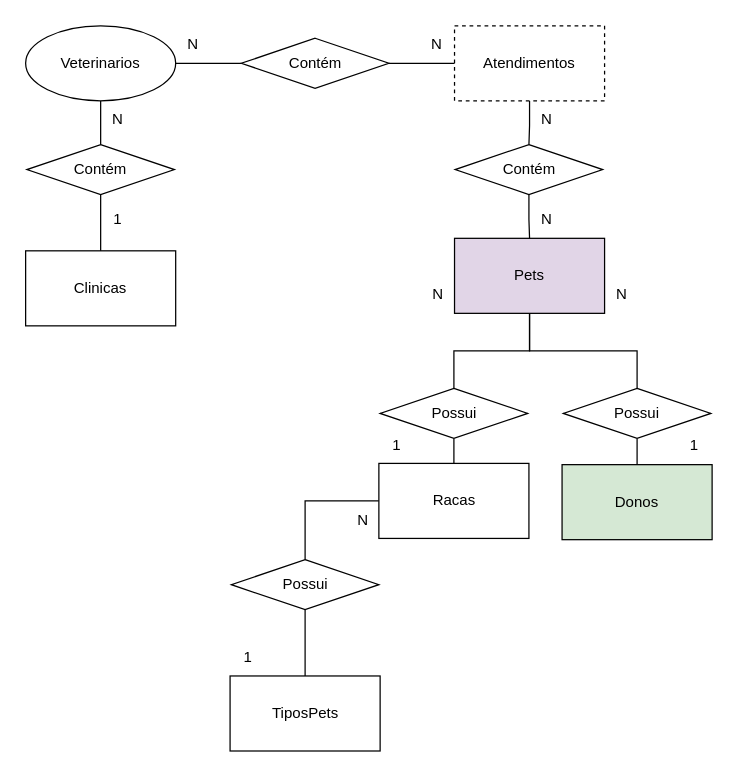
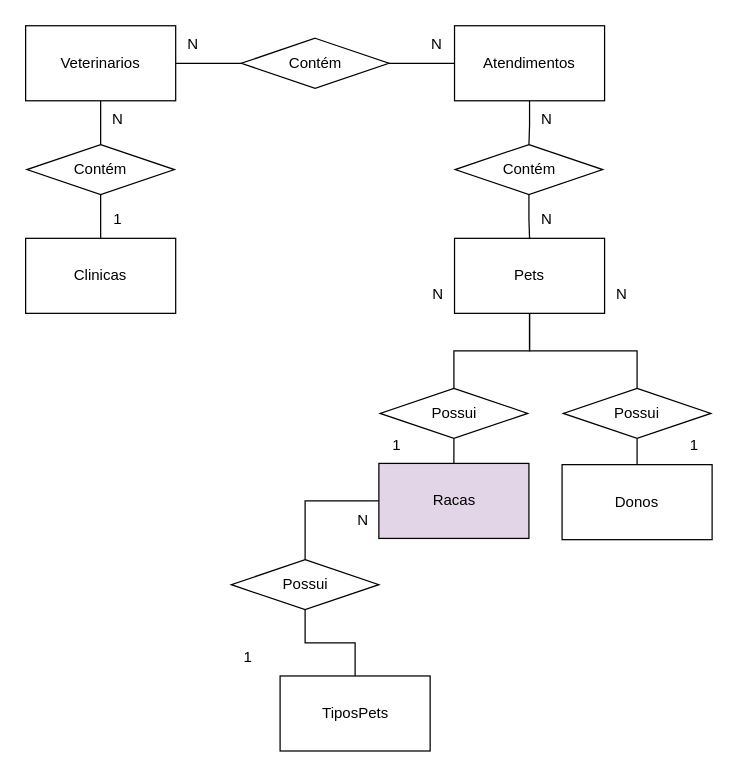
node "Veterinarios": shape ellipse -> rectangle
node "Atendimentos": style dashed -> solid
node "Pets": fillcolor #e1d5e7 -> #ffffff
node "Clinicas": moved (101, 288) -> (101, 276)
node "Racas": fillcolor #ffffff -> #e1d5e7
node "Donos": fillcolor #d5e8d4 -> #ffffff
node "TiposPets": moved (305, 713) -> (355, 713)
